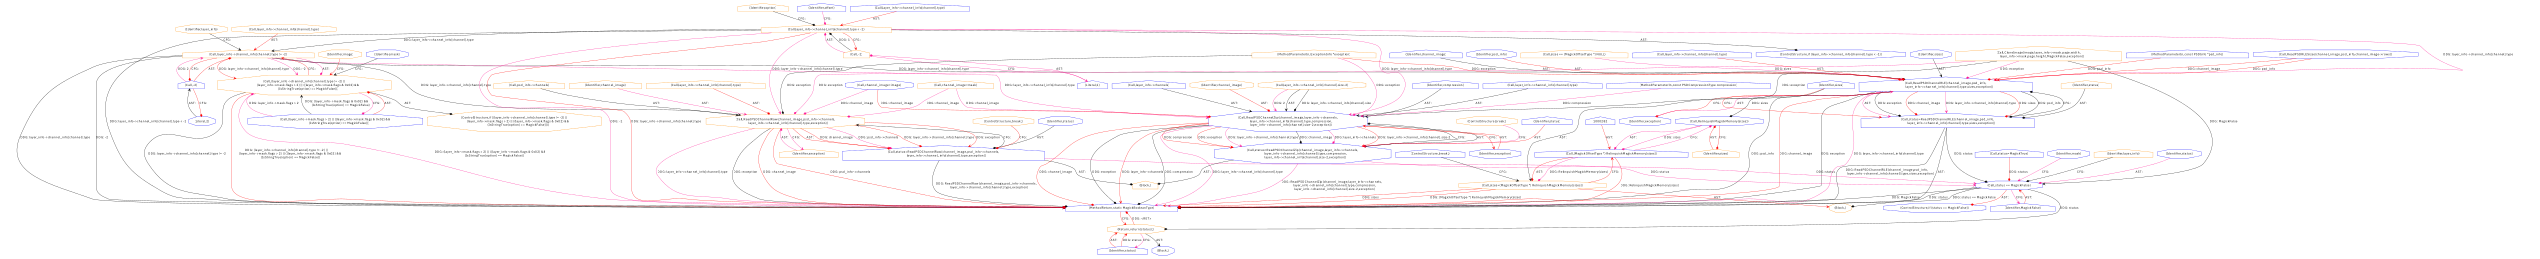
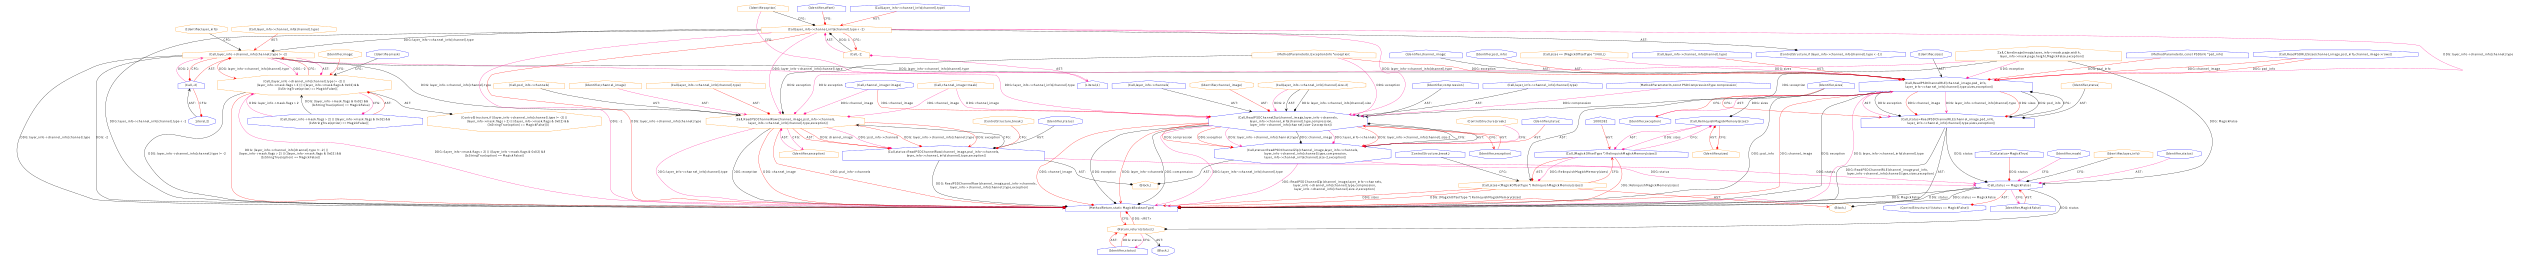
edge "(Identifier,offset)" -> "(Call,layer_info->channel_info[channel].type < -1)": color deeppink -> red
edge "(Call,-1)" -> "(Literal,1)": now "(Identifier,option)" -> "(Literal,1)"
